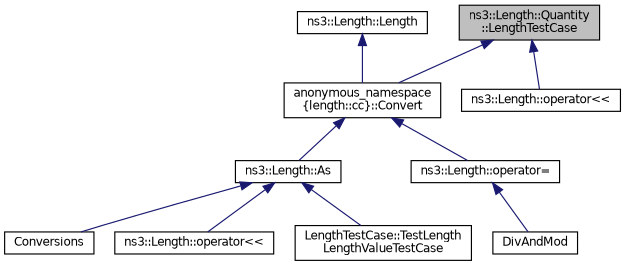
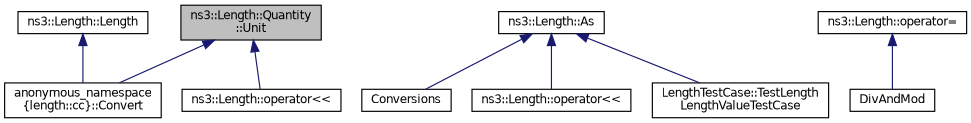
node "ns3::Length::Quantity ::LengthTestCase": label "ns3::Length::Quantity ::LengthTestCase" -> "ns3::Length::Quantity ::Unit"
edge "ns3::Length::operator=" -> "anonymous_namespace {length::cc}::Convert": removed
edge "ns3::Length::As" -> "anonymous_namespace {length::cc}::Convert": removed
